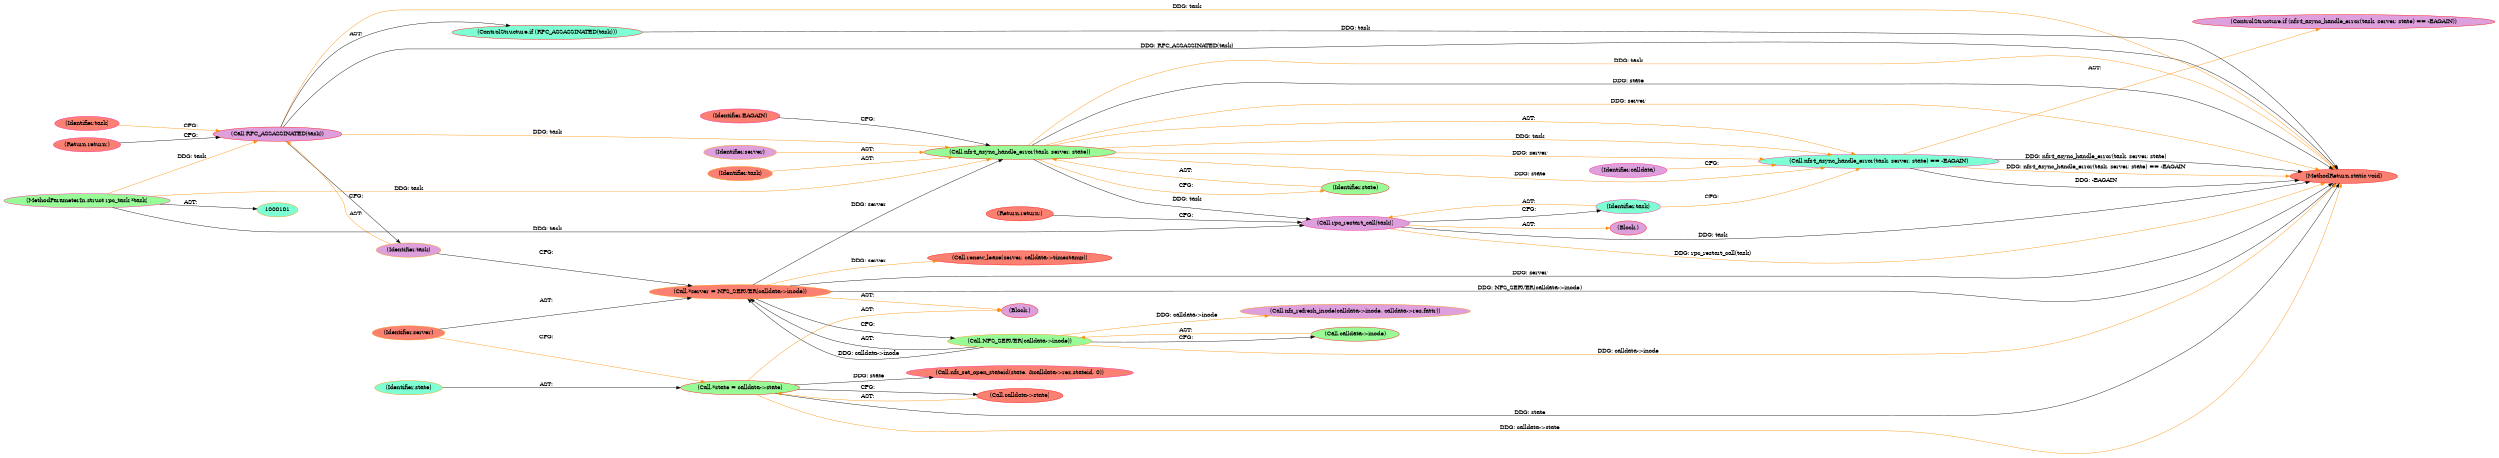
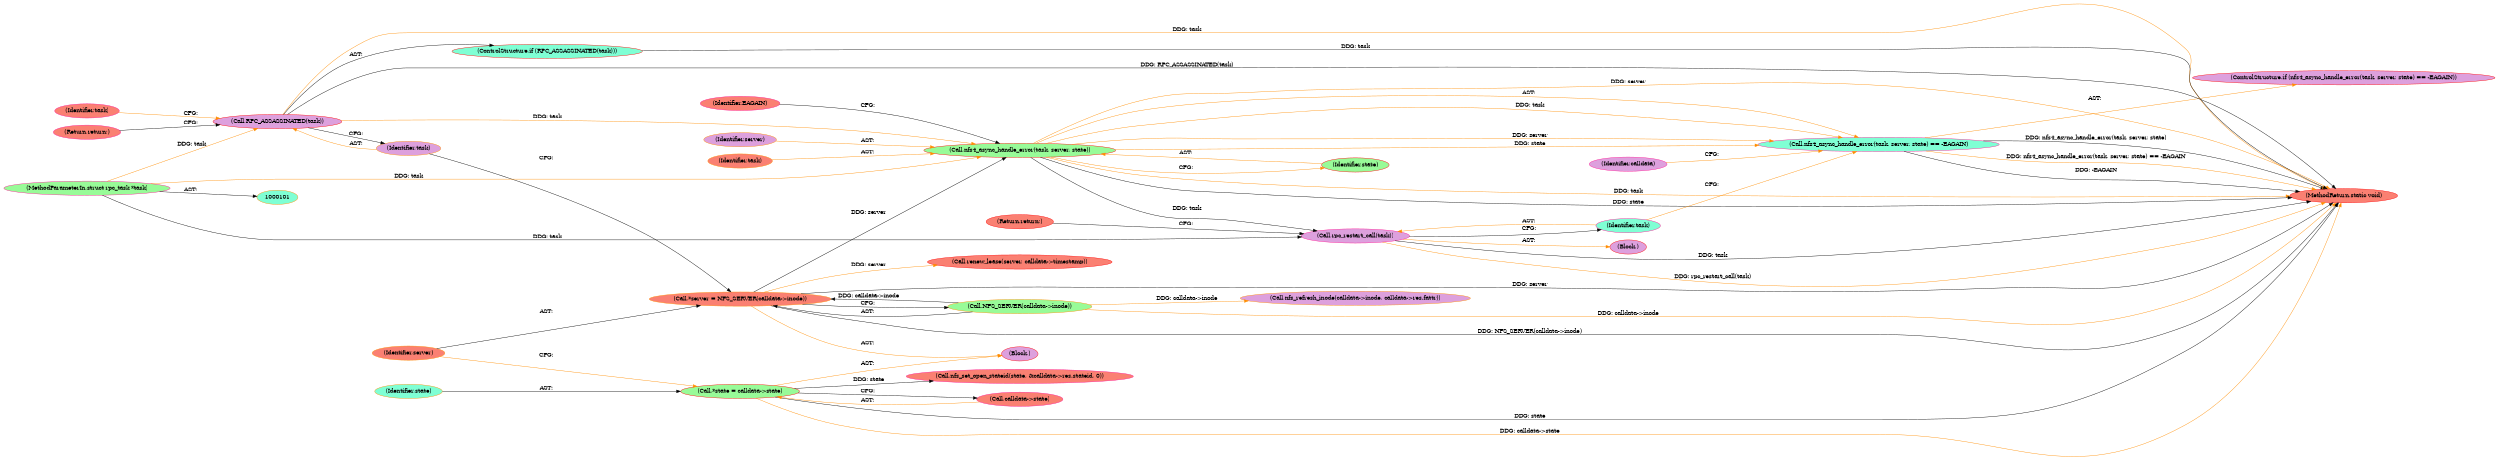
node "(Call,calldata->inode)": removed
node "(Call,calldata->state)": color red -> deeppink
